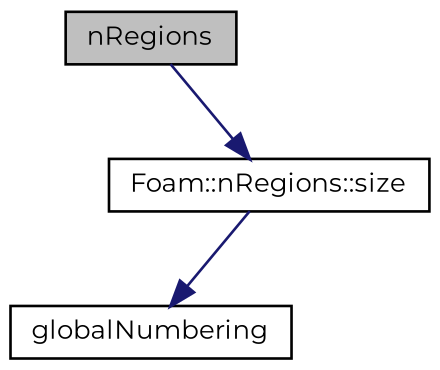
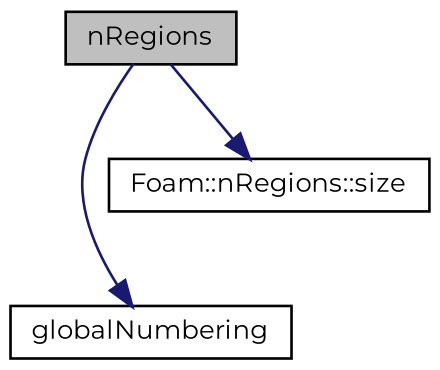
edge "Foam::nRegions::size" -> "globalNumbering": now "nRegions" -> "globalNumbering"
